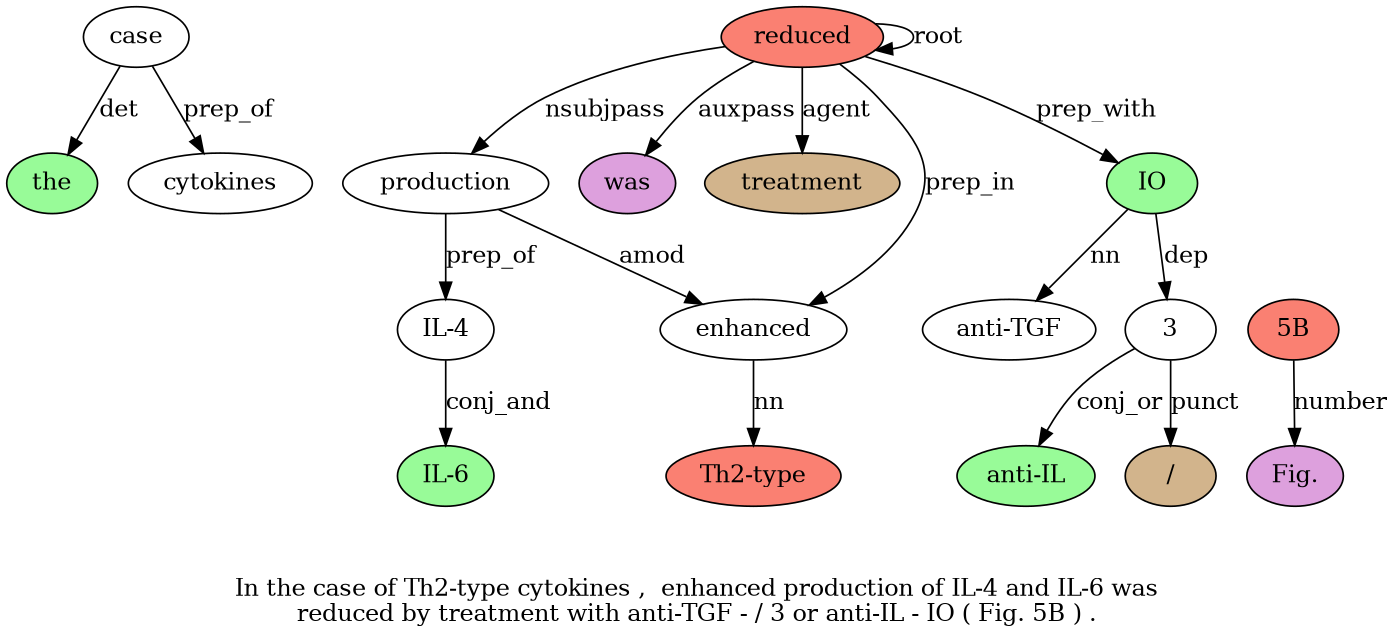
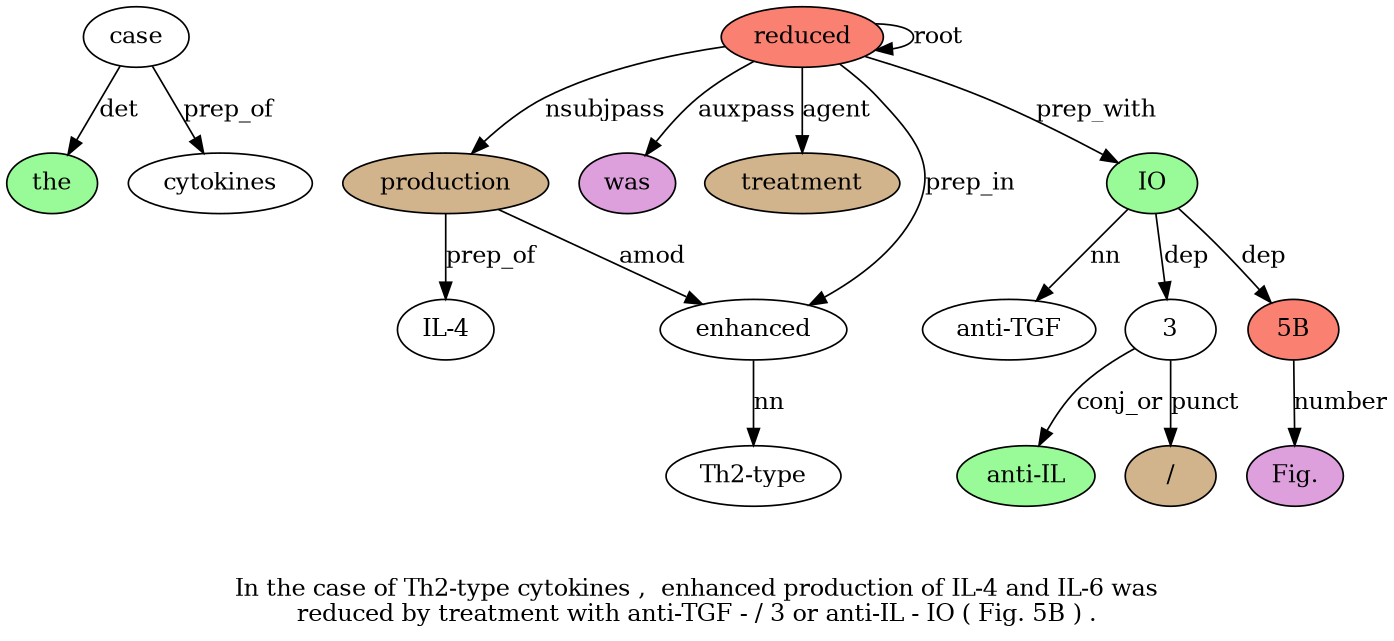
node "production": fillcolor white -> tan
edge "IO" -> "5B": added, label "dep"
node "IL-6": removed
node "Th2-type": fillcolor salmon -> white
